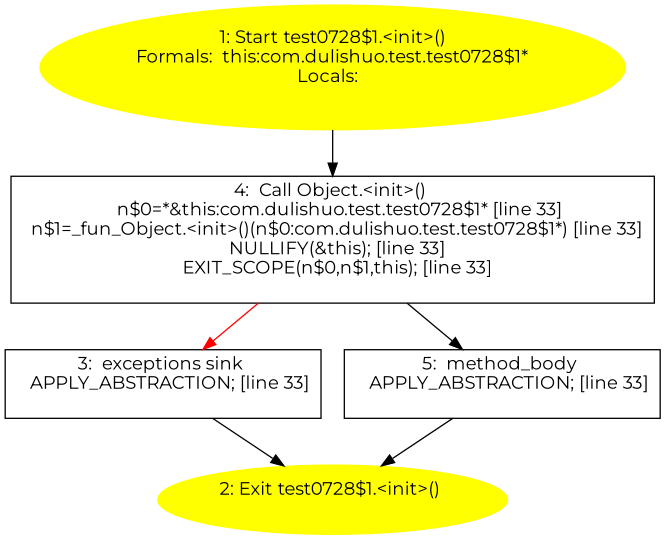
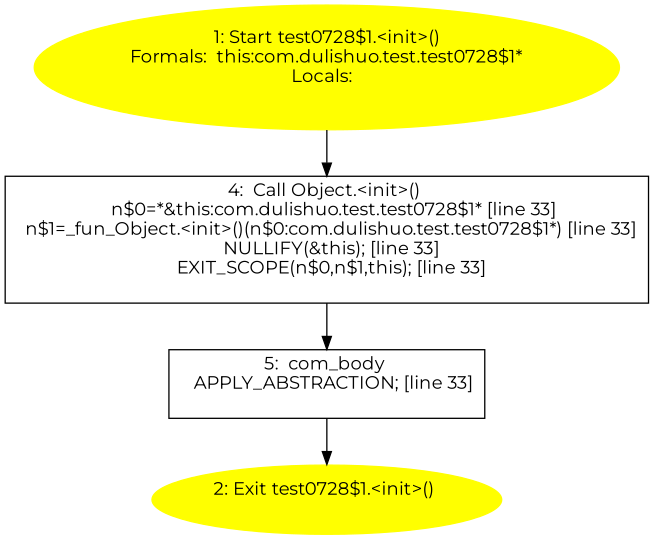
node "3:  exceptions sink APPLY_ABSTRACTION; [line 33]": removed
node "5:  method_body APPLY_ABSTRACTION; [line 33]": label "5:  method_body APPLY_ABSTRACTION; [line 33]" -> "5:  com_body APPLY_ABSTRACTION; [line 33]"
